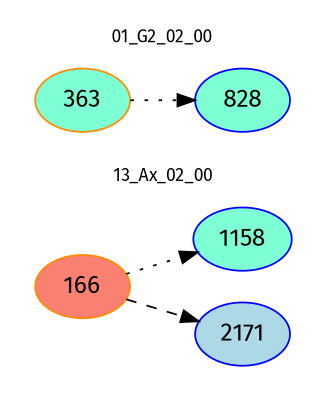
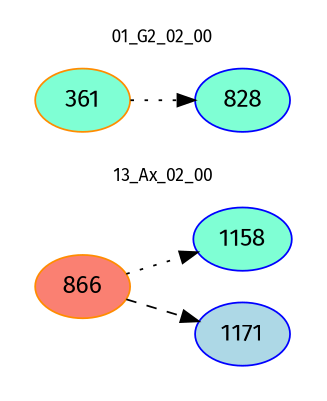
node "363": label "363" -> "361"
node "166": label "166" -> "866"
node "2171": label "2171" -> "1171"
